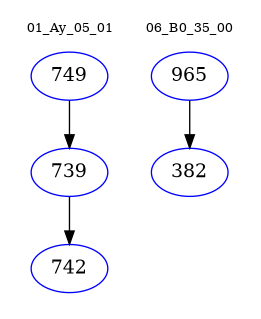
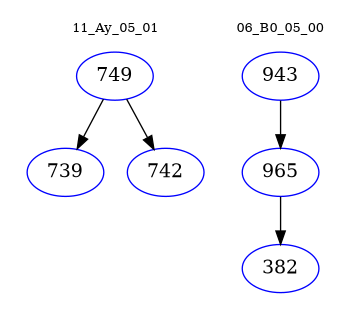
cluster "01_Ay_05_01": label "01_Ay_05_01" -> "11_Ay_05_01"
cluster "06_B0_35_00": label "06_B0_35_00" -> "06_B0_05_00"
node "943": added
edge "739" -> "742": now "749" -> "742"
